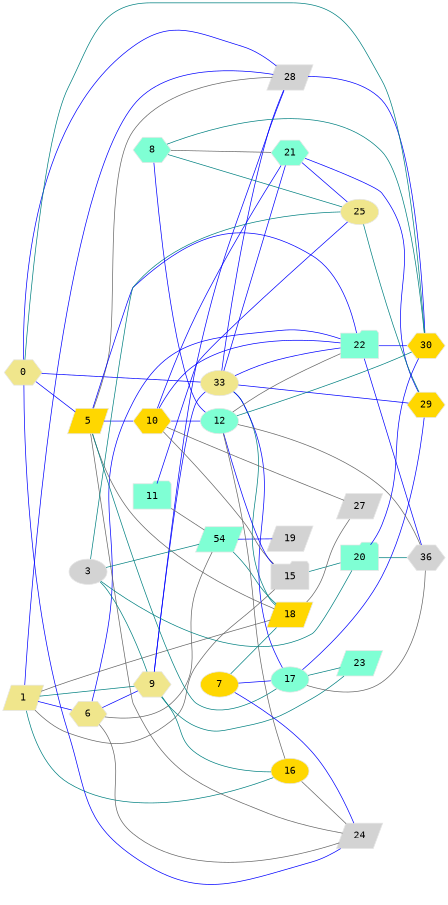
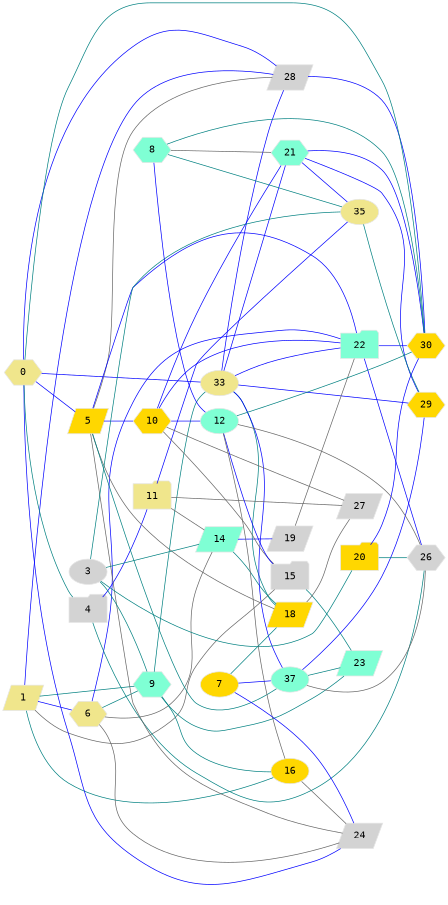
edge "21" -- "30": added
node "25": label "25" -> "35"
edge "22" -- "12": now "22" -- "19"
edge "28" -- "9": removed
node "11": fillcolor aquamarine -> khaki
edge "11" -- "27": added
edge "33" -- "9": color blue -> teal
node "54": label "54" -> "14"
node "20": fillcolor aquamarine -> gold
node "36": label "36" -> "26"
edge "20" -- "15": now "23" -- "15"
node "4": added
edge "18" -- "1": removed
node "17": label "17" -> "37"
node "9": fillcolor khaki -> aquamarine
edge "9" -- "6": color blue -> teal
